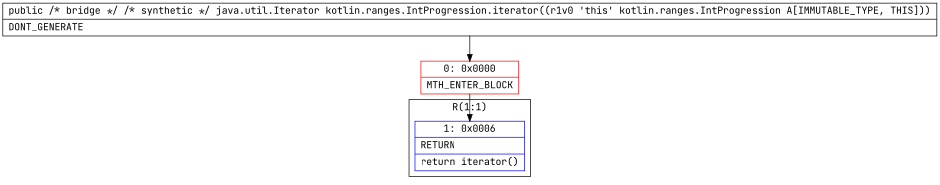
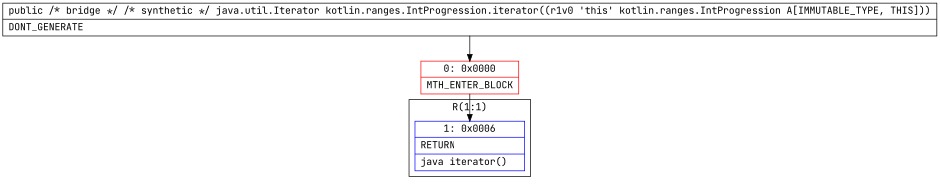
node "1: 0x0006": text "return iterator()" -> "java iterator()"
